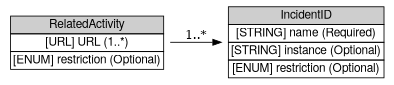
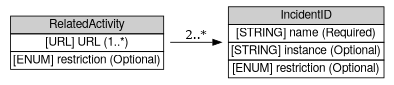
edge "RelatedActivity" -> "IncidentID": label "1..*" -> "2..*"
